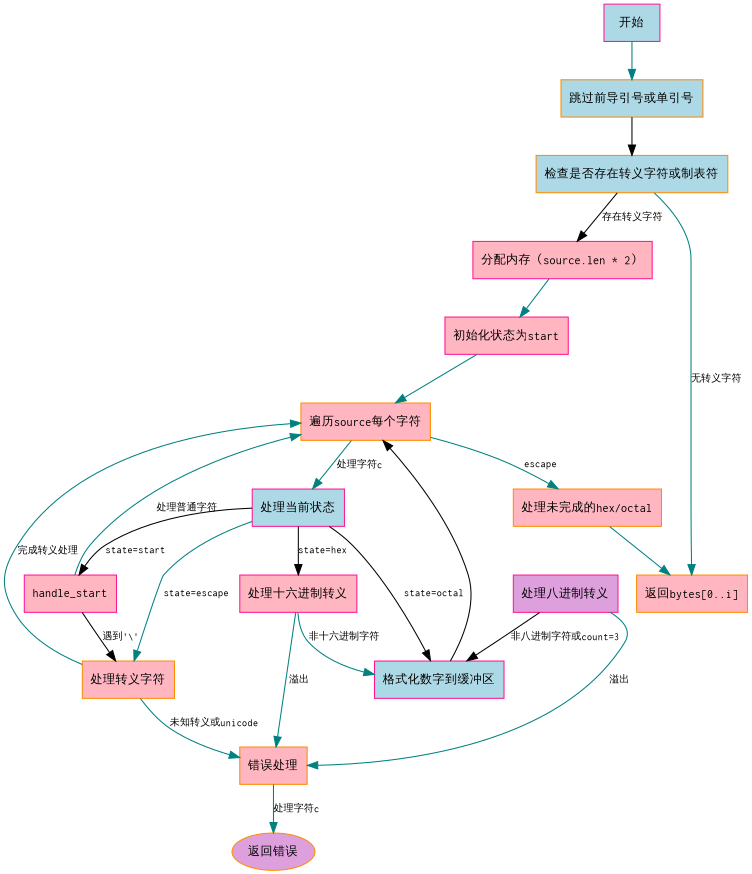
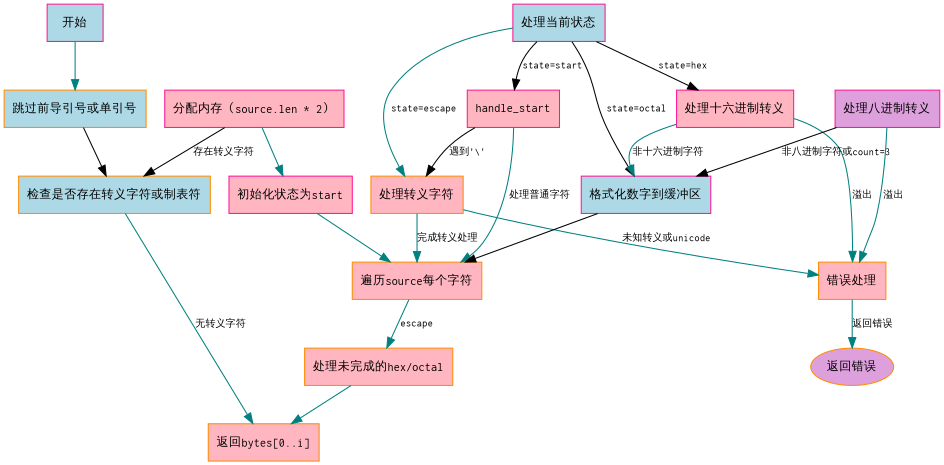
edge "检查是否存在转义字符或制表符" -> "分配内存（source.len * 2）": reversed
edge "遍历source每个字符" -> "处理当前状态": removed, label "处理字符c"
edge "错误处理" -> "返回错误": label "处理字符c" -> "返回错误"
